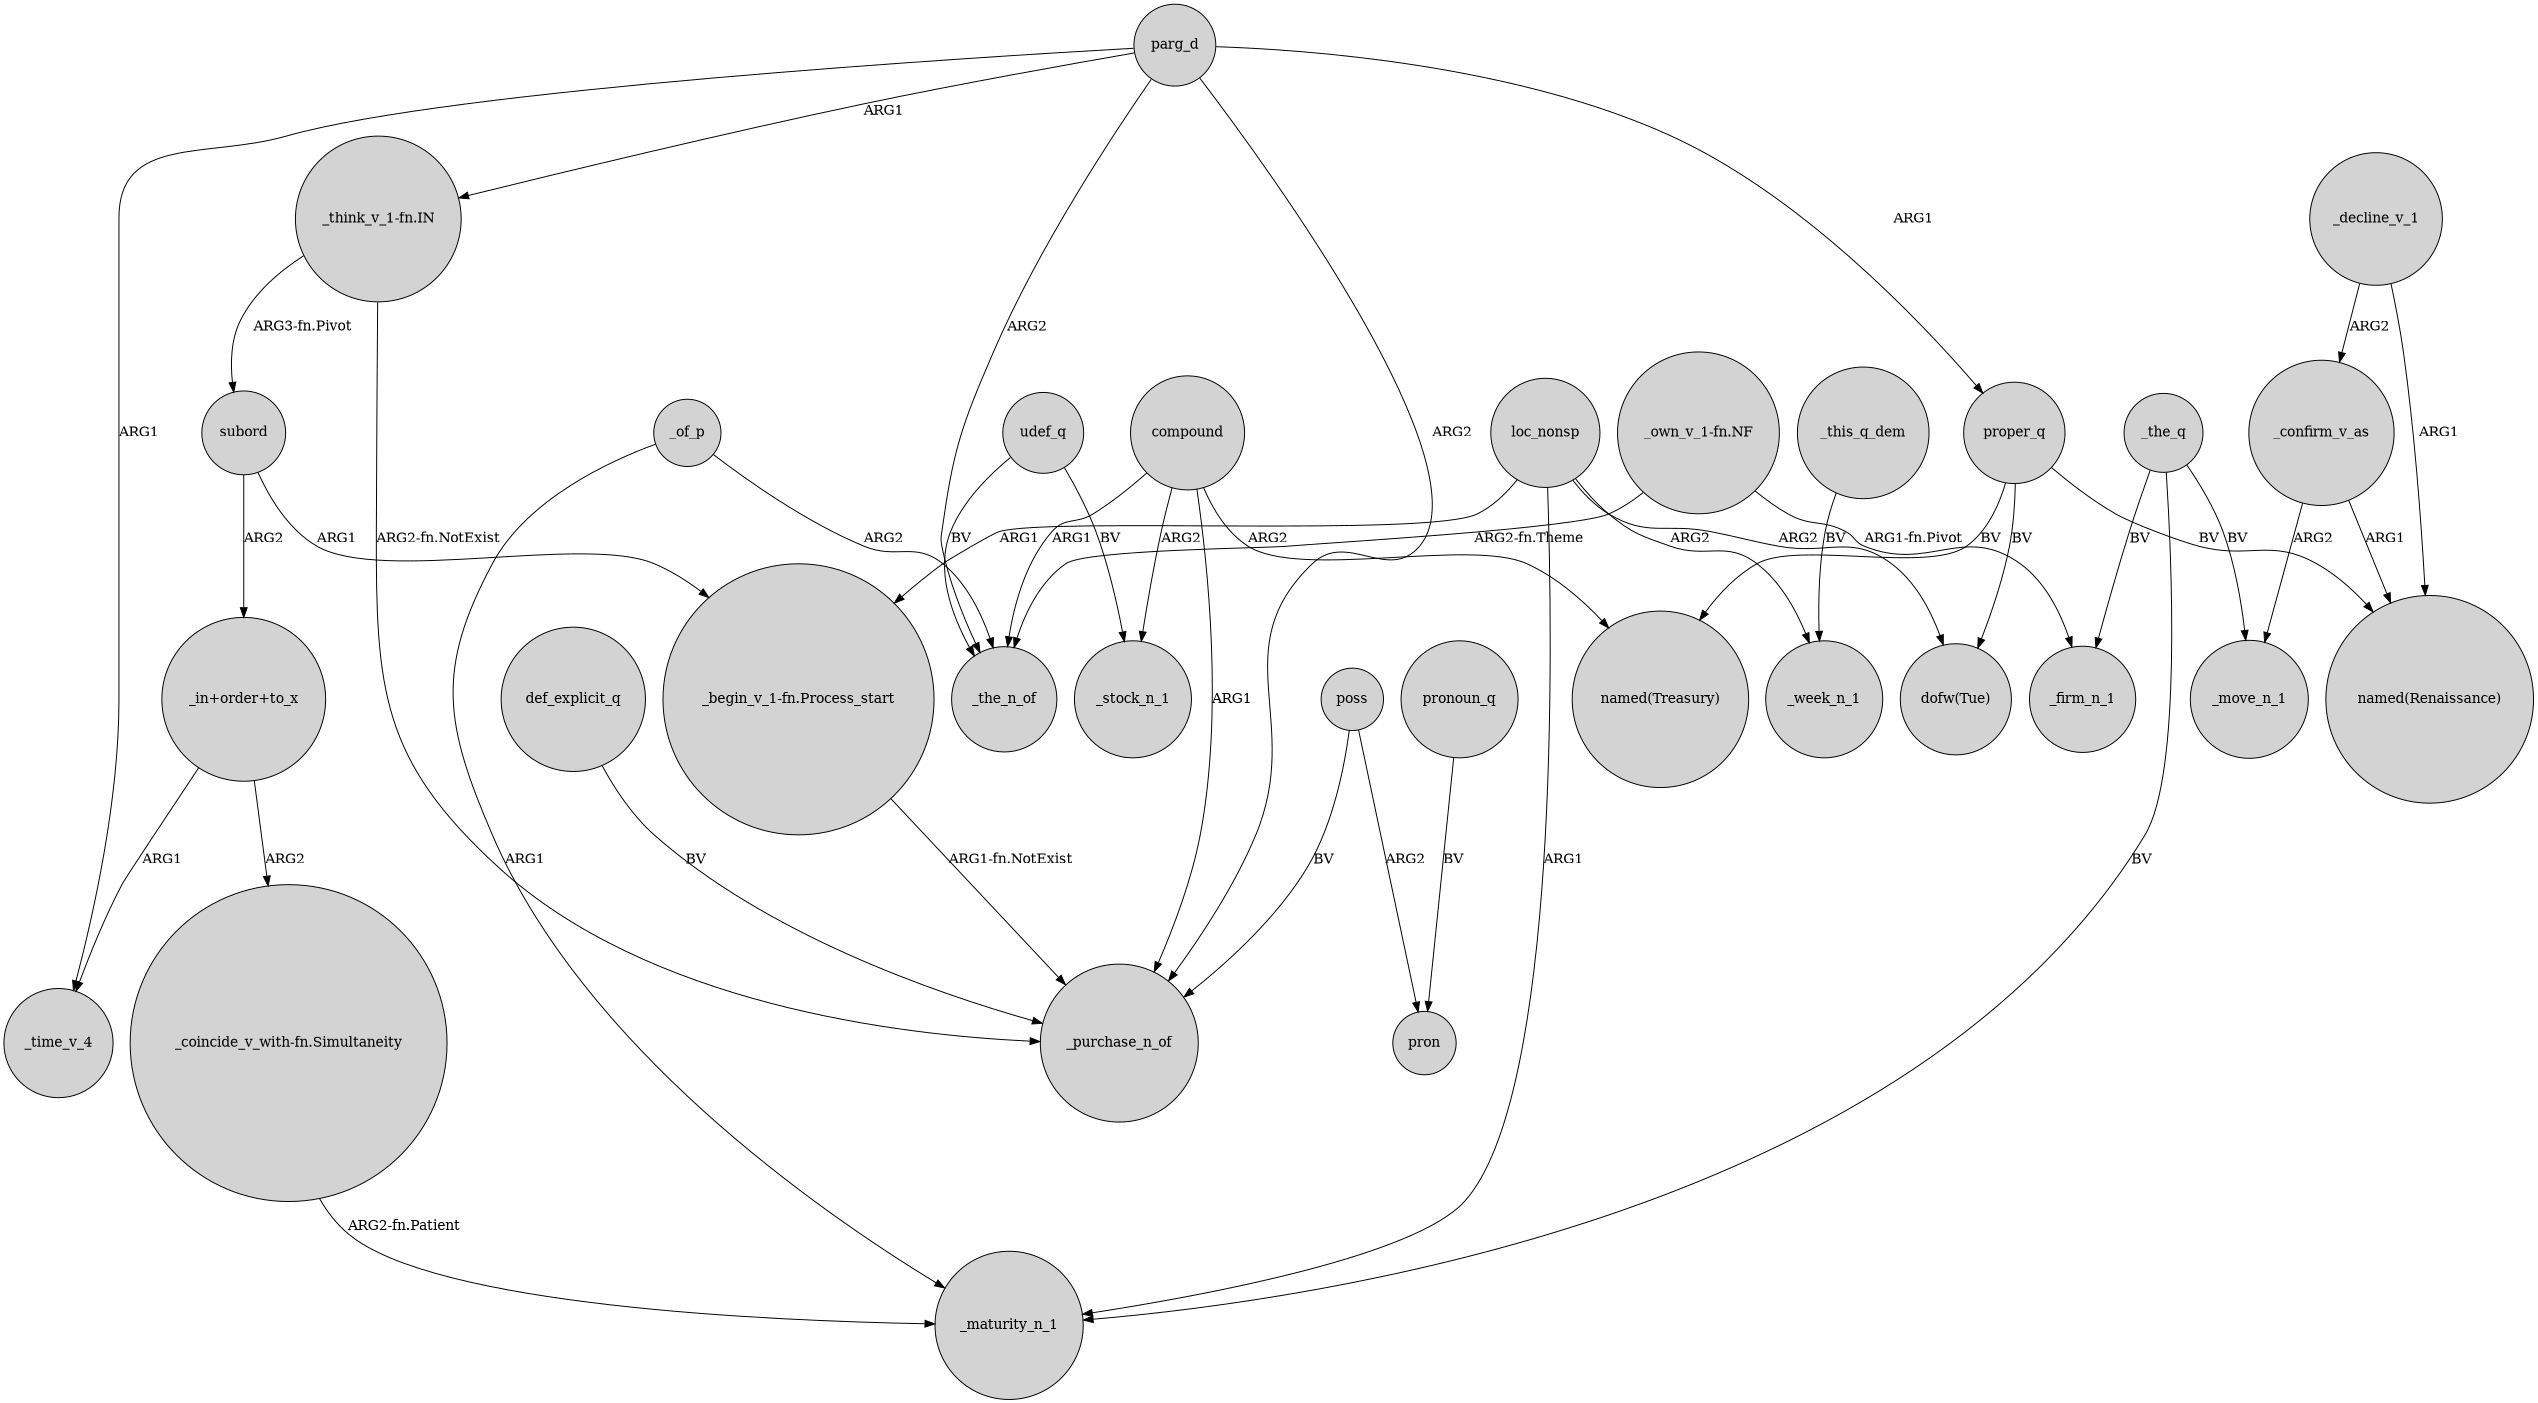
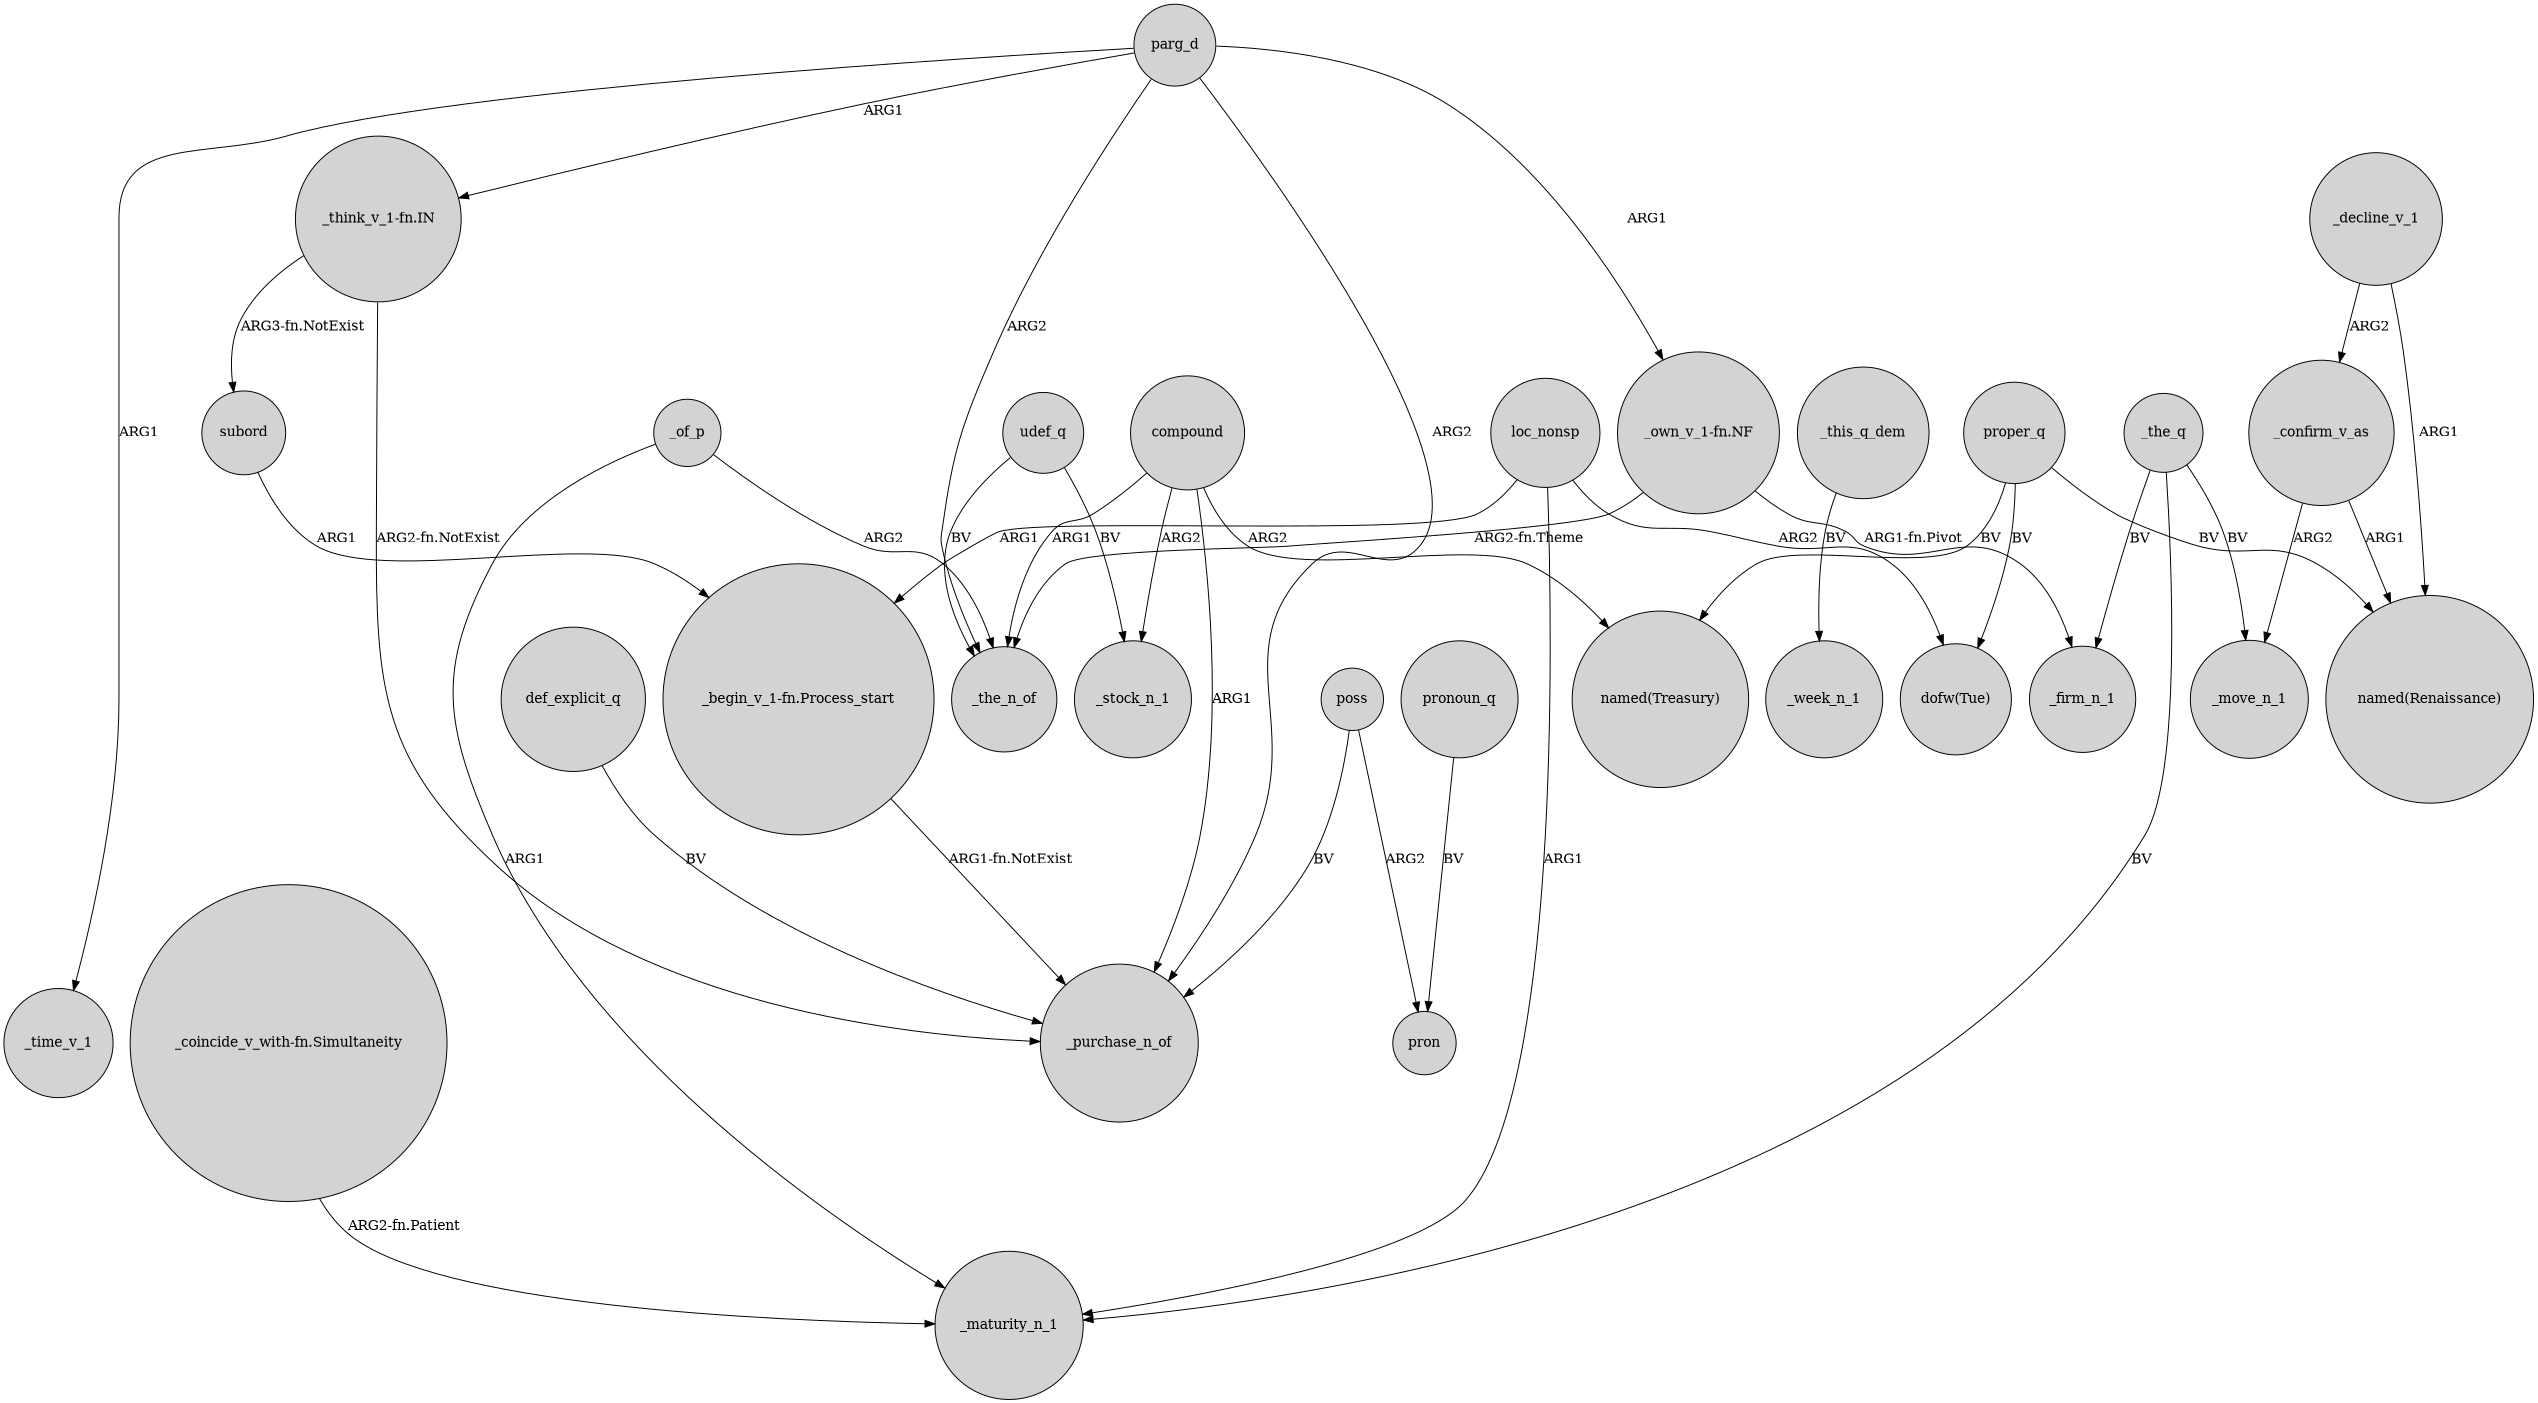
edge "parg_d" -> "proper_q": now "parg_d" -> "_own_v_1-fn.NF"
edge "_think_v_1-fn.IN" -> "subord": label "ARG3-fn.Pivot" -> "ARG3-fn.NotExist"
edge "loc_nonsp" -> "_week_n_1": removed, label "ARG2"
node "_in+order+to_x": removed
node "_time_v_4": label "_time_v_4" -> "_time_v_1"
